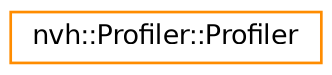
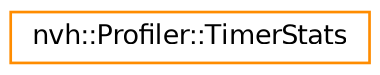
node "nvh::Profiler::Profiler": label "nvh::Profiler::Profiler" -> "nvh::Profiler::TimerStats"
